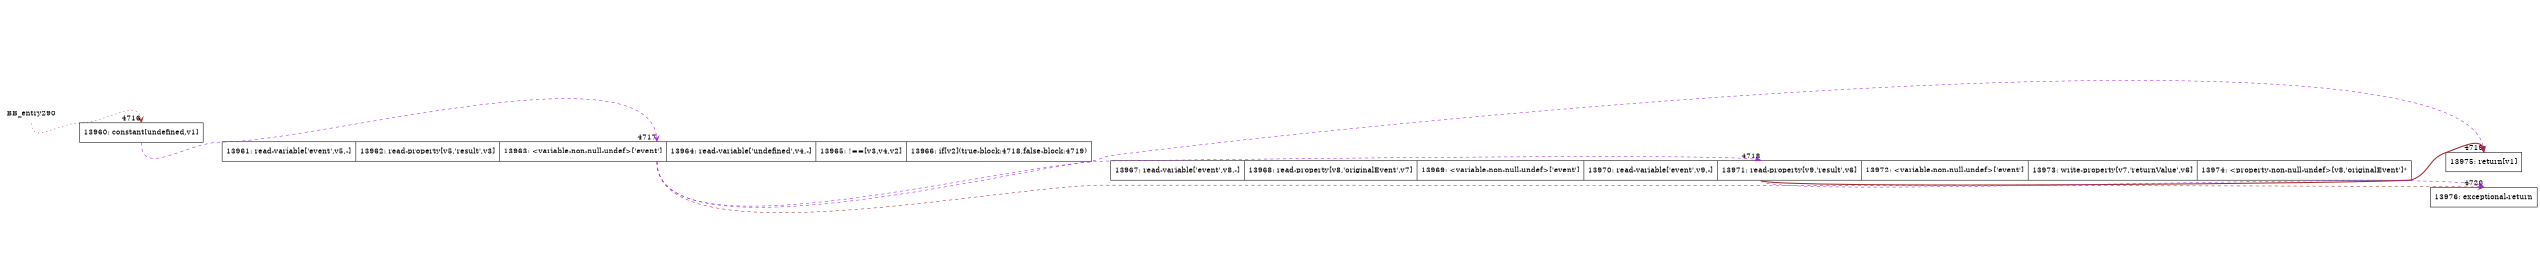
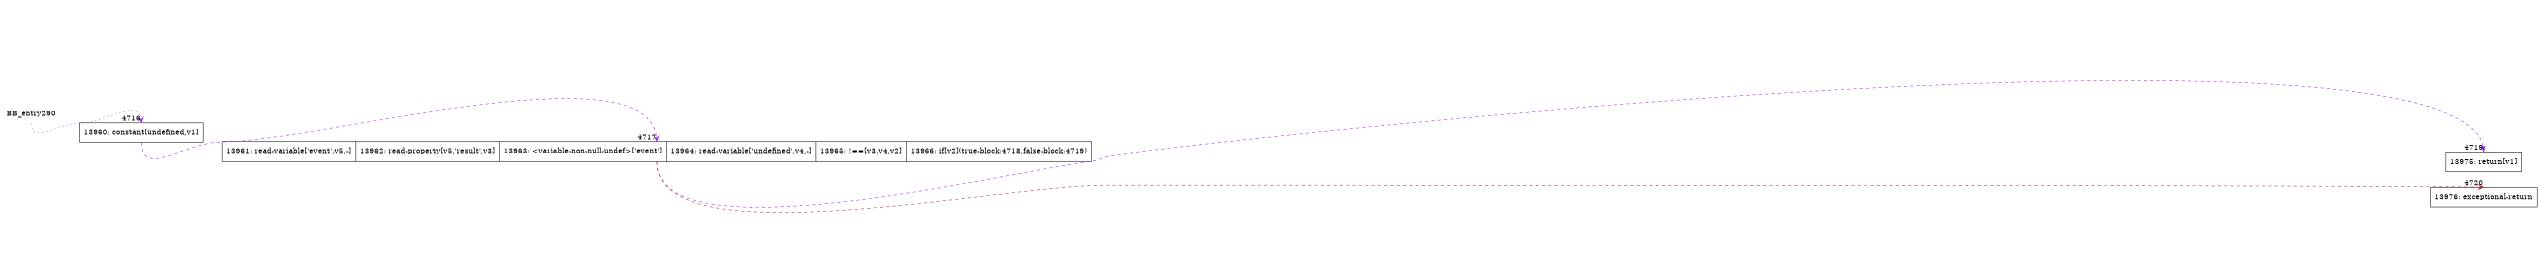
edge "13961: read-variable['event',v5,-]" -> "13975: return[v1]": arrowhead vee -> normal
edge "BB_entry290" -> "13960: constant[undefined,v1]": color brown -> purple
node "13967: read-variable['event',v8,-]": removed
